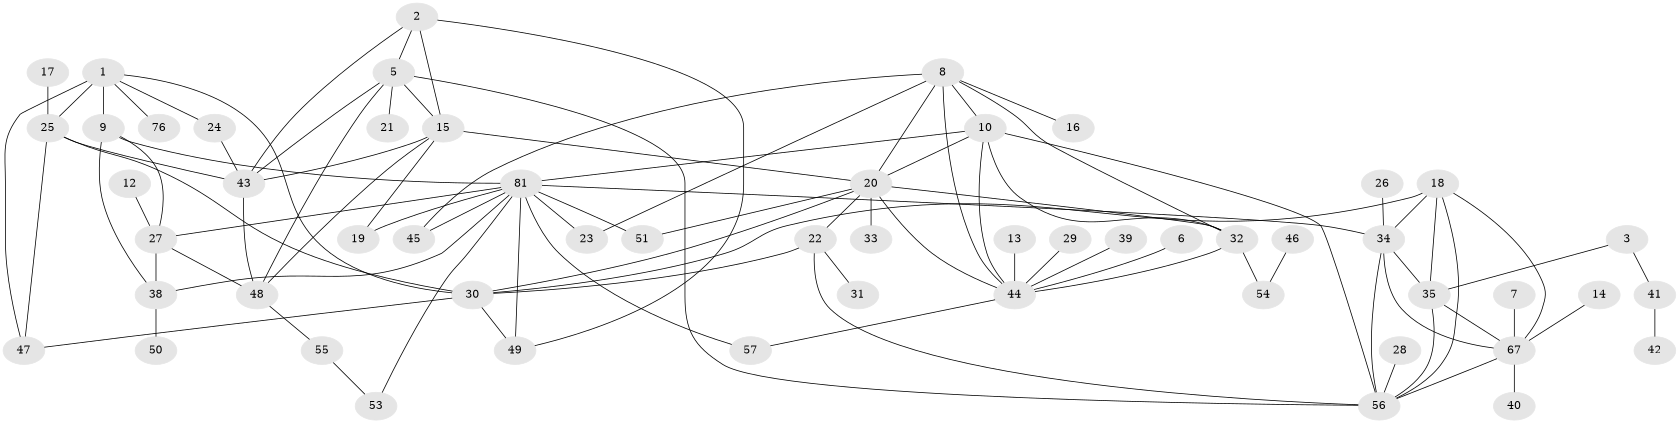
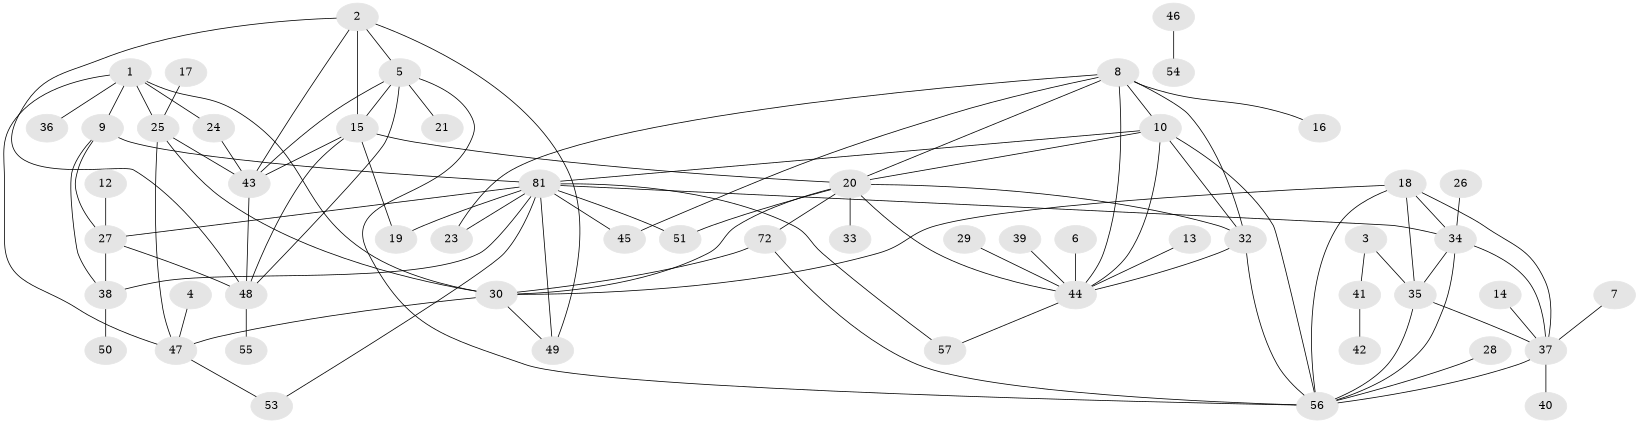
edge "2" -- "48": added
node "76": label "76" -> "36"
node "22": label "22" -> "72"
edge "32" -- "54": now "32" -- "56"
node "4": added
node "31": removed
node "67": label "67" -> "37"
edge "55" -- "53": now "47" -- "53"
